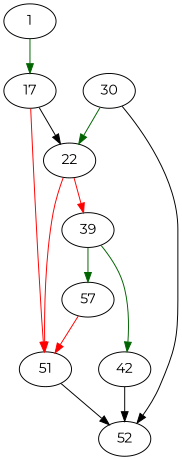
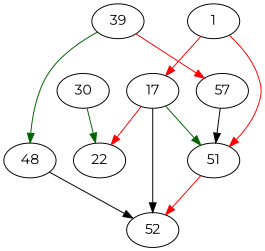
edge "1" -> "17": color darkgreen -> red
edge "17" -> "22": color black -> red
edge "22" -> "39": removed
edge "17" -> "51": color red -> darkgreen
edge "30" -> "52": now "17" -> "52"
edge "22" -> "51": now "1" -> "51"
edge "39" -> "57": color darkgreen -> red
edge "57" -> "51": color red -> black
node "42": label "42" -> "48"
edge "51" -> "52": color black -> red
